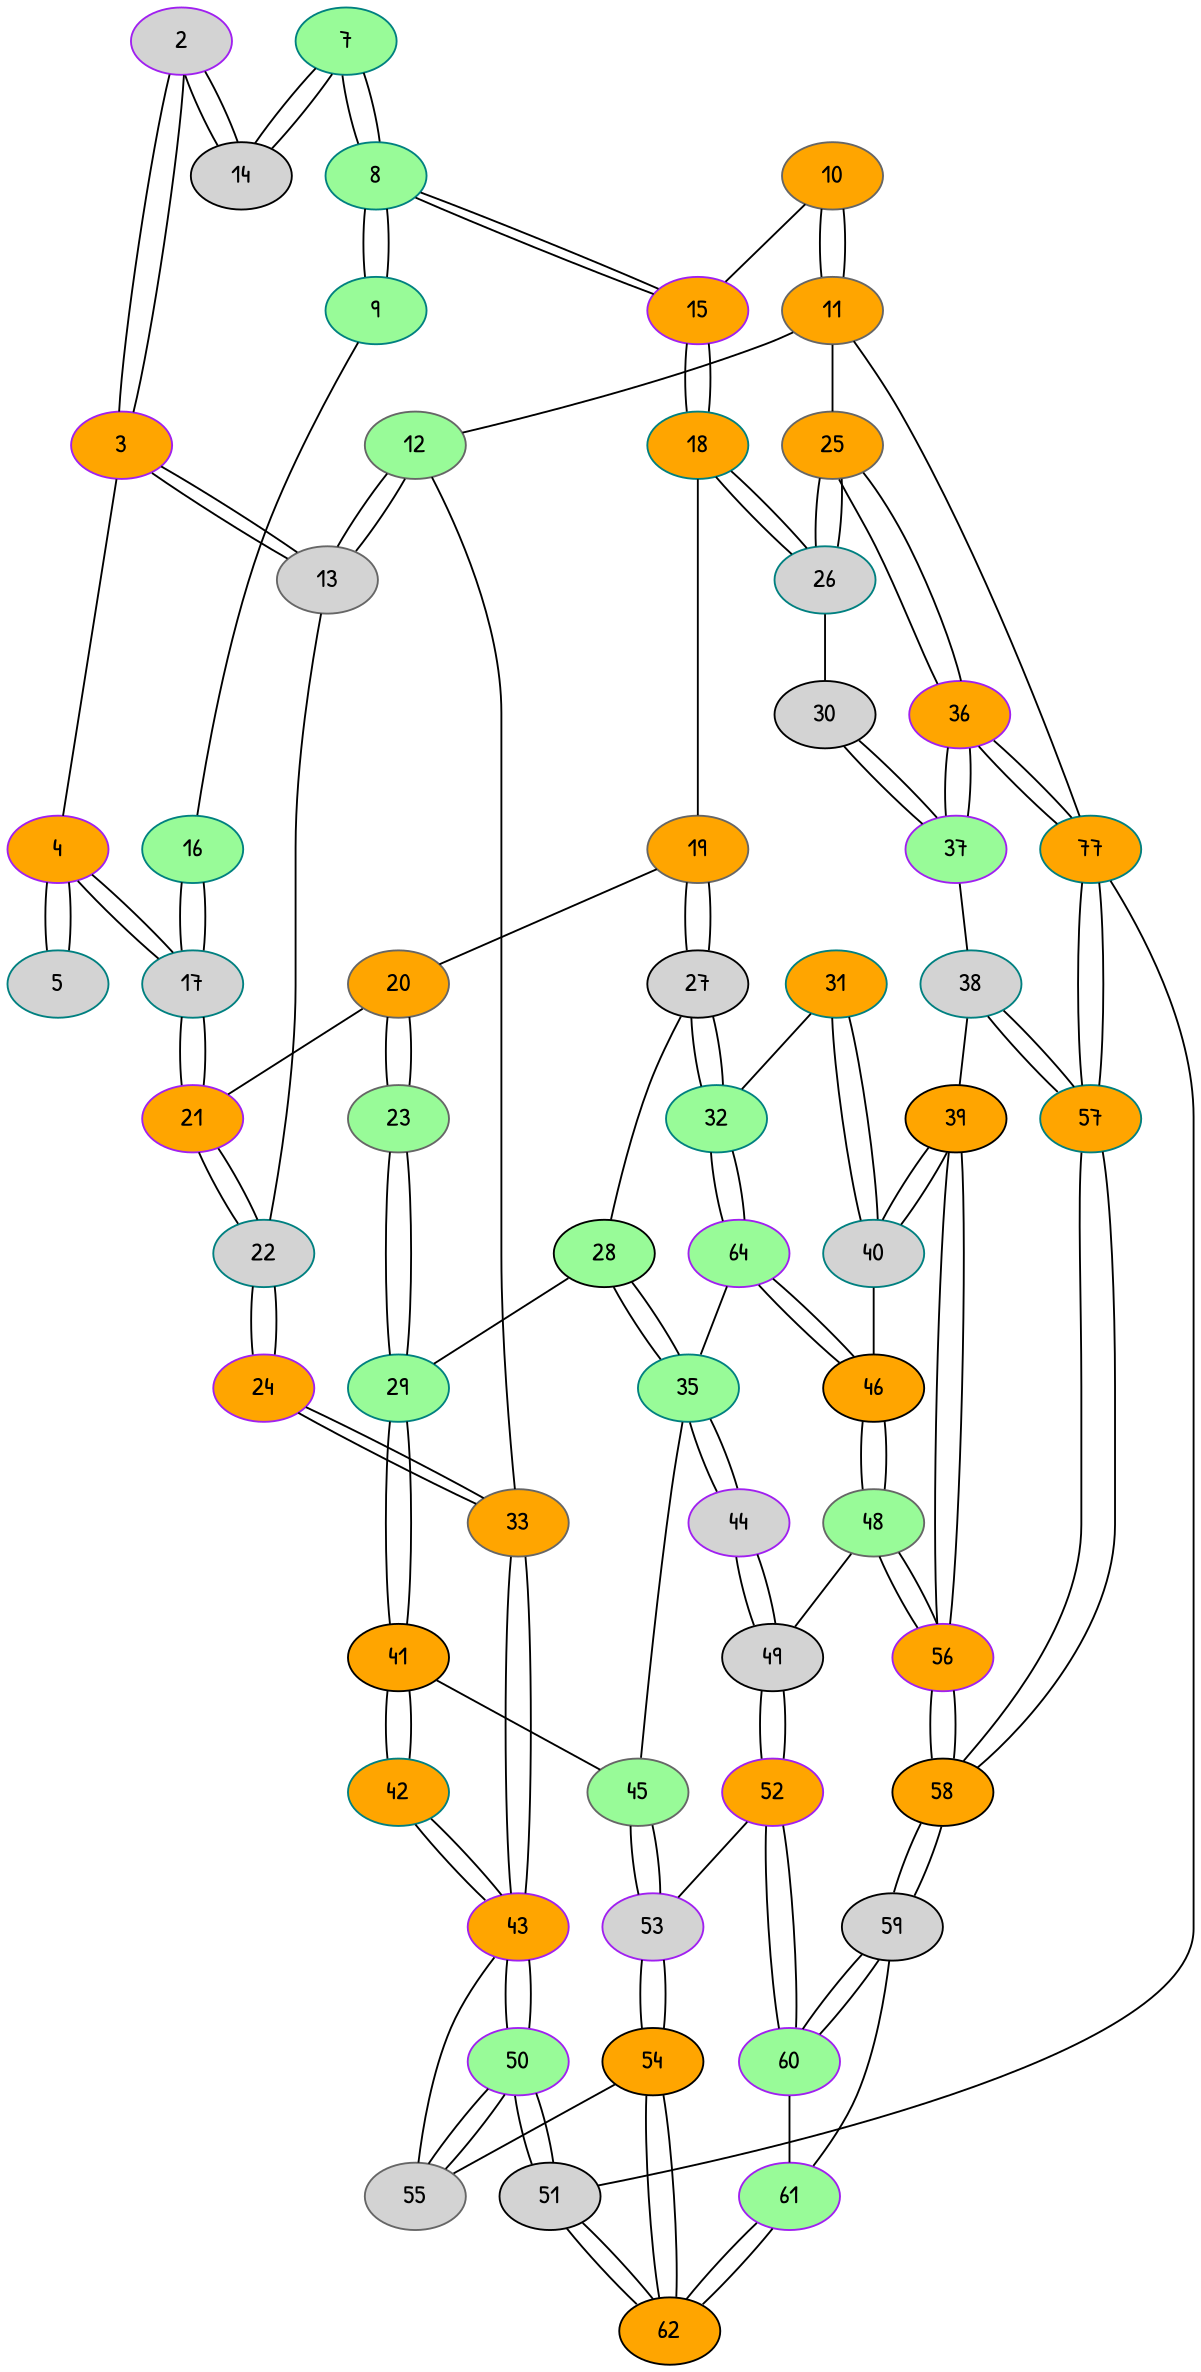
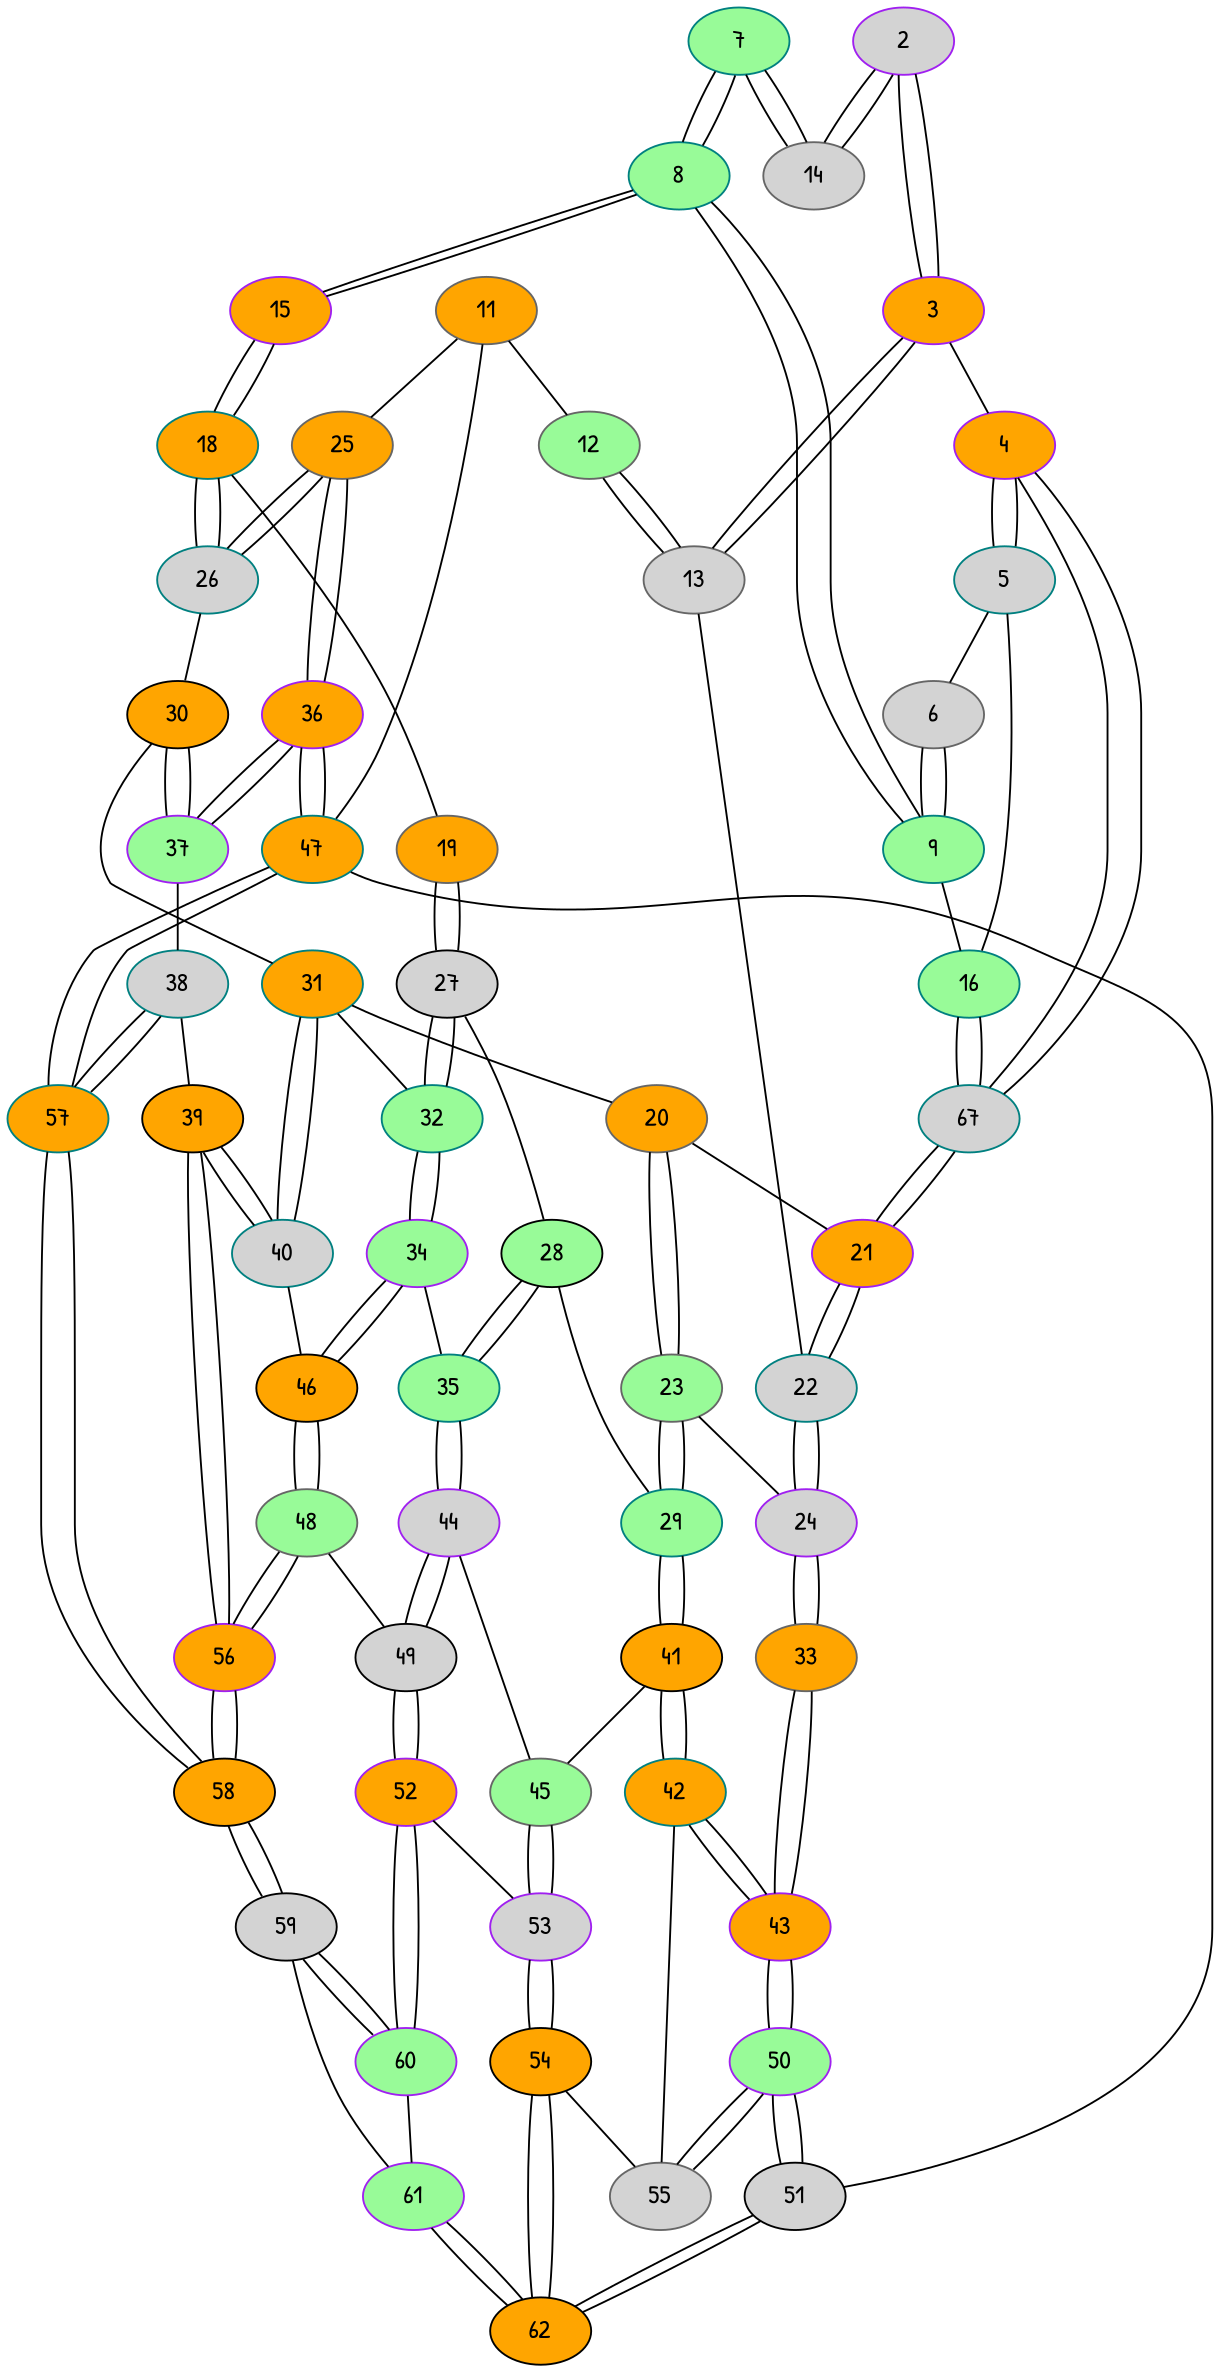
node "14": color black -> gray40
node "10": removed
node "30": fillcolor lightgrey -> orange
node "6": added
edge "5" -- "16": added
node "77": label "77" -> "47"
edge "30" -- "31": added
edge "19" -- "20": now "31" -- "20"
edge "12" -- "33": removed
node "17": label "17" -> "67"
node "64": label "64" -> "34"
node "24": fillcolor orange -> lightgrey
edge "23" -- "24": added
edge "35" -- "45": now "44" -- "45"
edge "43" -- "55": now "42" -- "55"
